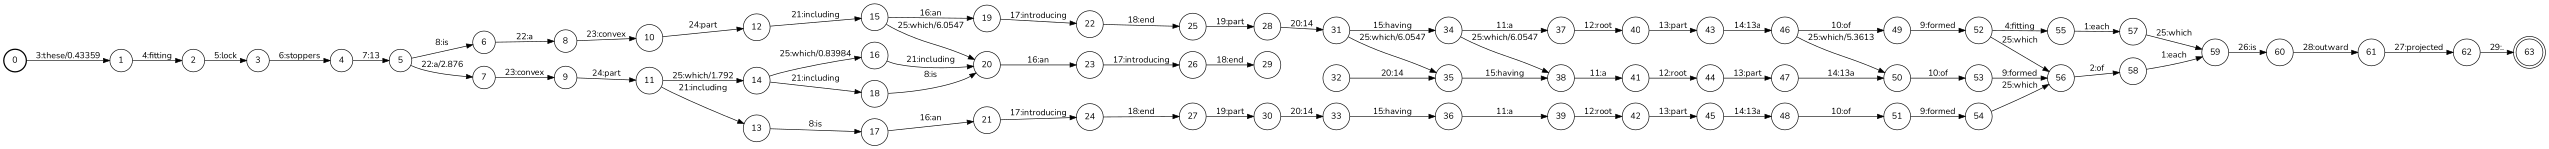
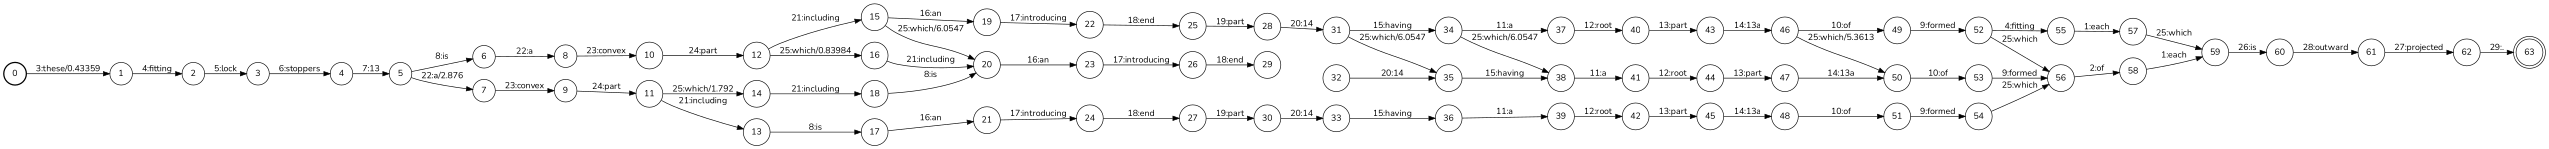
edge "14" -> "16": now "12" -> "16"
